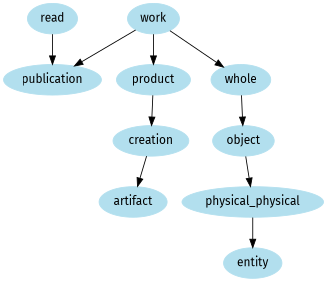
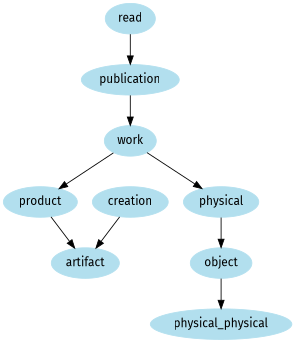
edge "work" -> "publication": reversed
node "whole": label "whole" -> "physical"
edge "product" -> "creation": now "product" -> "artifact"
node "entity": removed
